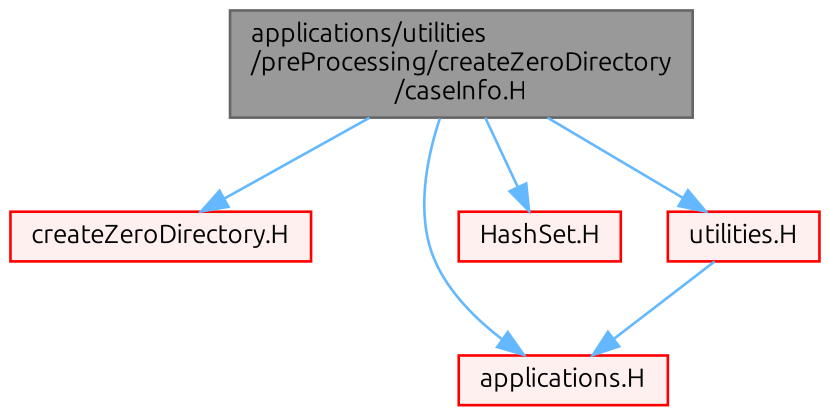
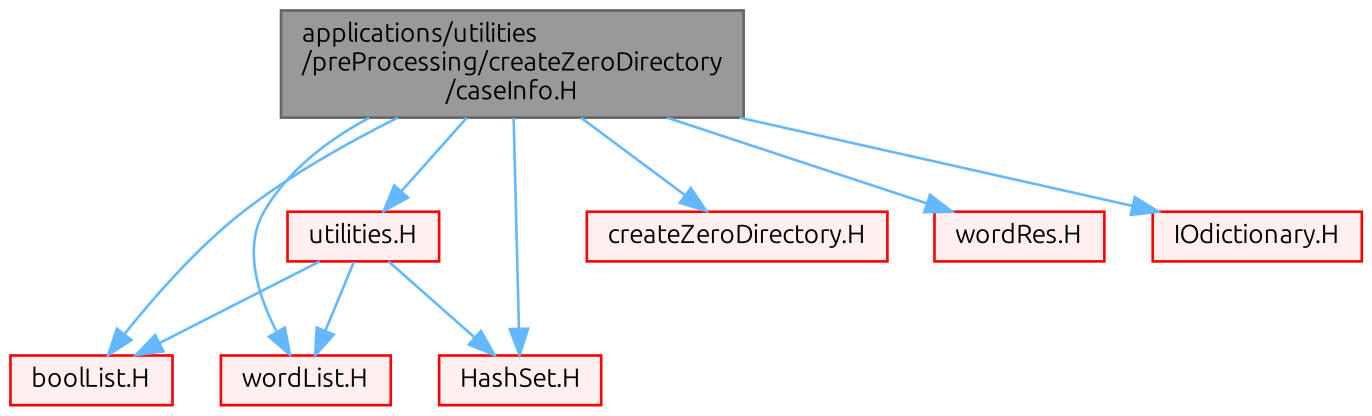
node "wordRes.H": added
node "IOdictionary.H": added
edge "utilities.H" -> "HashSet.H": added
node "boolList.H": added
node "applications.H": label "applications.H" -> "wordList.H"
